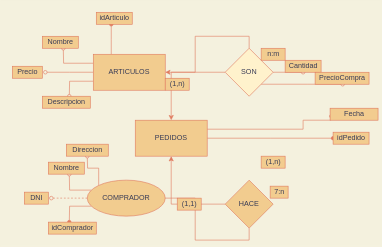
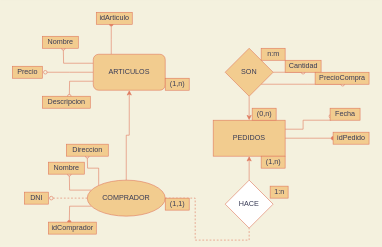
edge "SON" -> "ARTICULOS": now "COMPRADOR" -> "ARTICULOS"
node "ARTICULOS": shape rectangle -> rounded rectangle
node "SON": fillcolor #fff2cc -> #f2cc8f
node "(0,n)": added
node "Fecha": size 48x12 -> 30x12
node "PEDIDOS": moved (171, 138) -> (249, 138)
node "7:n": label "7:n" -> "1:n"
edge "COMPRADOR" -- "HACE": style solid -> dashed
node "(1,1)": moved (189, 204) -> (177, 204)
node "HACE": fillcolor #f2cc8f -> #ffffff
